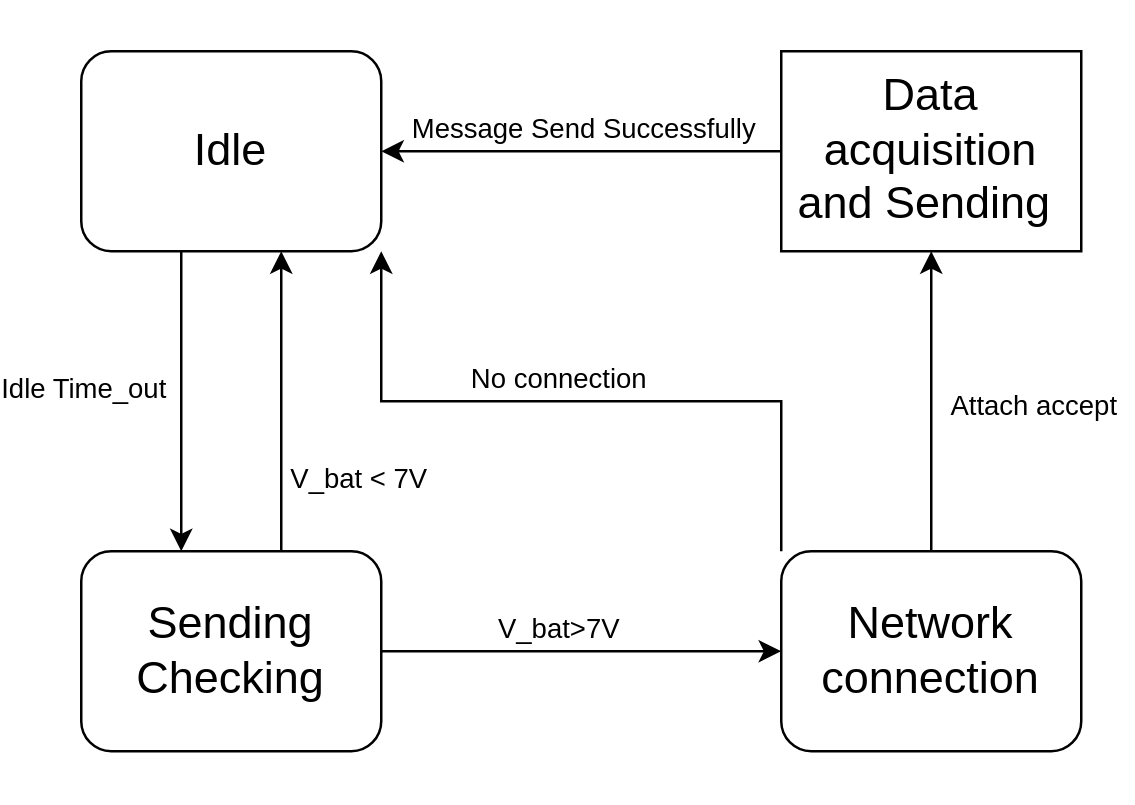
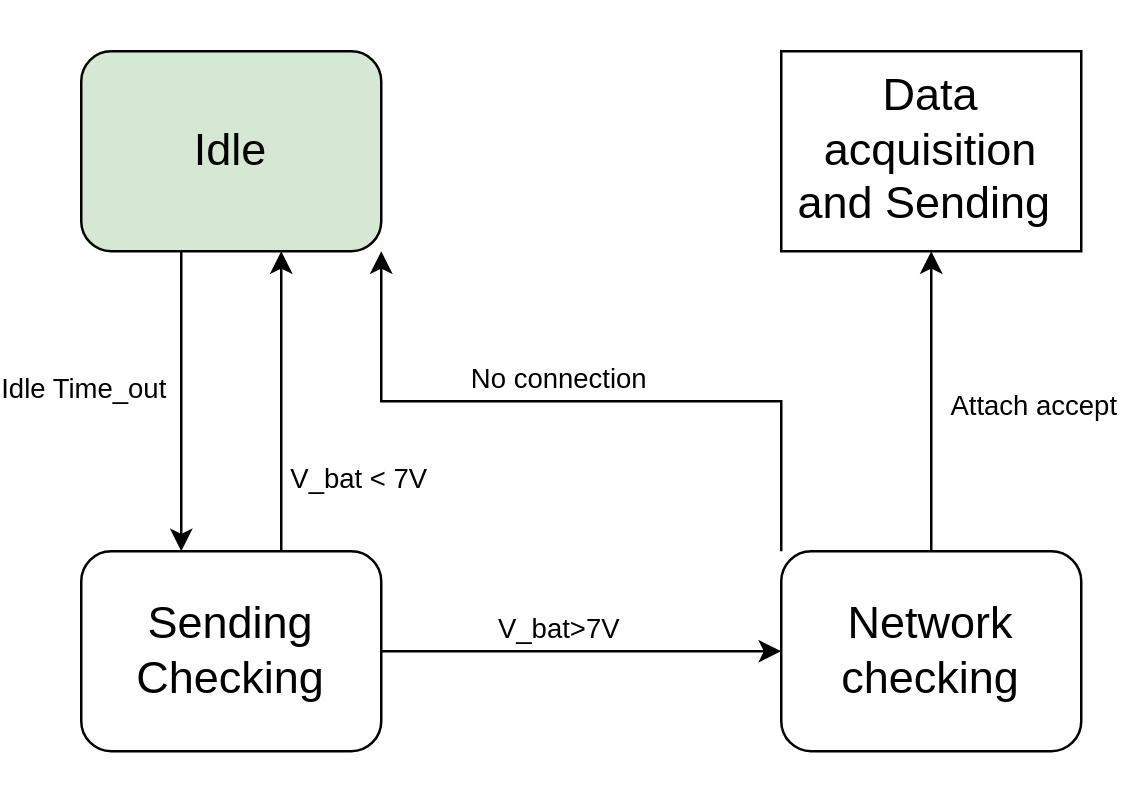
node "Idle": fillcolor #ffffff -> #d5e8d4
edge "Data acquisition and Sending" -> "Idle": removed, label "Message Send Successfully"
node "Network connection": label "Network connection" -> "Network checking"
